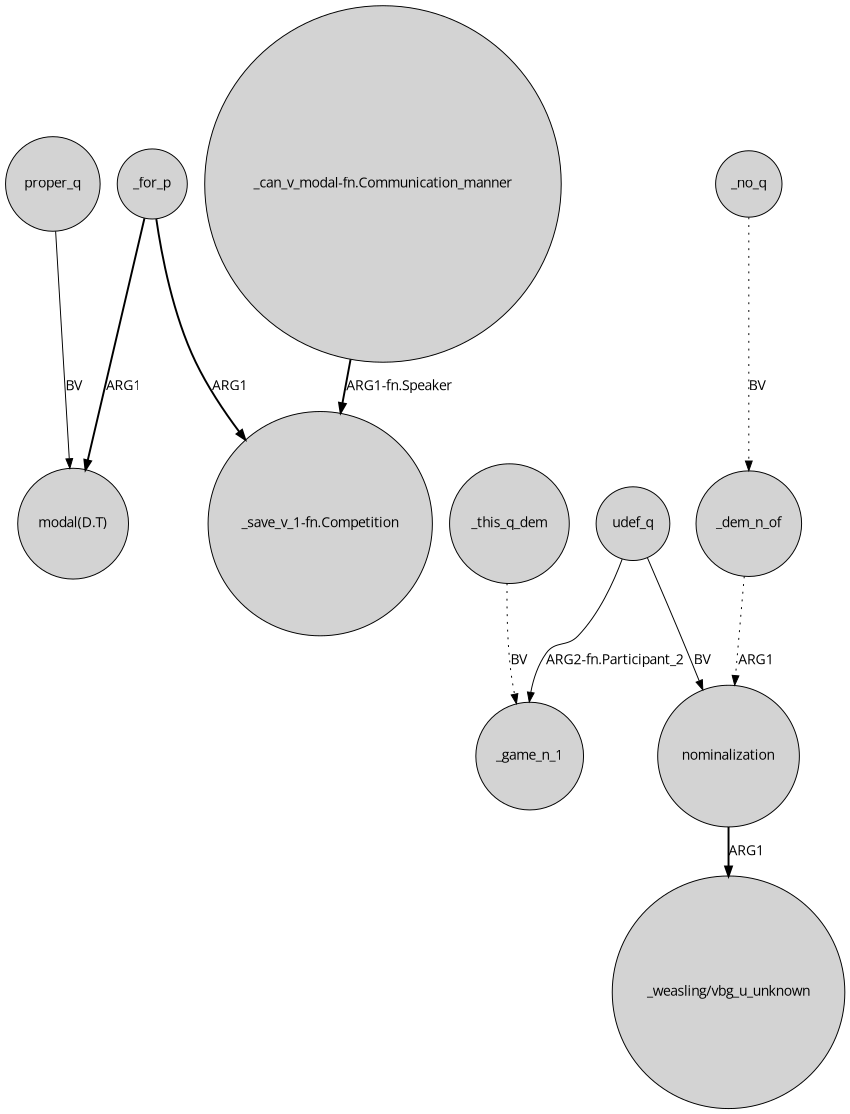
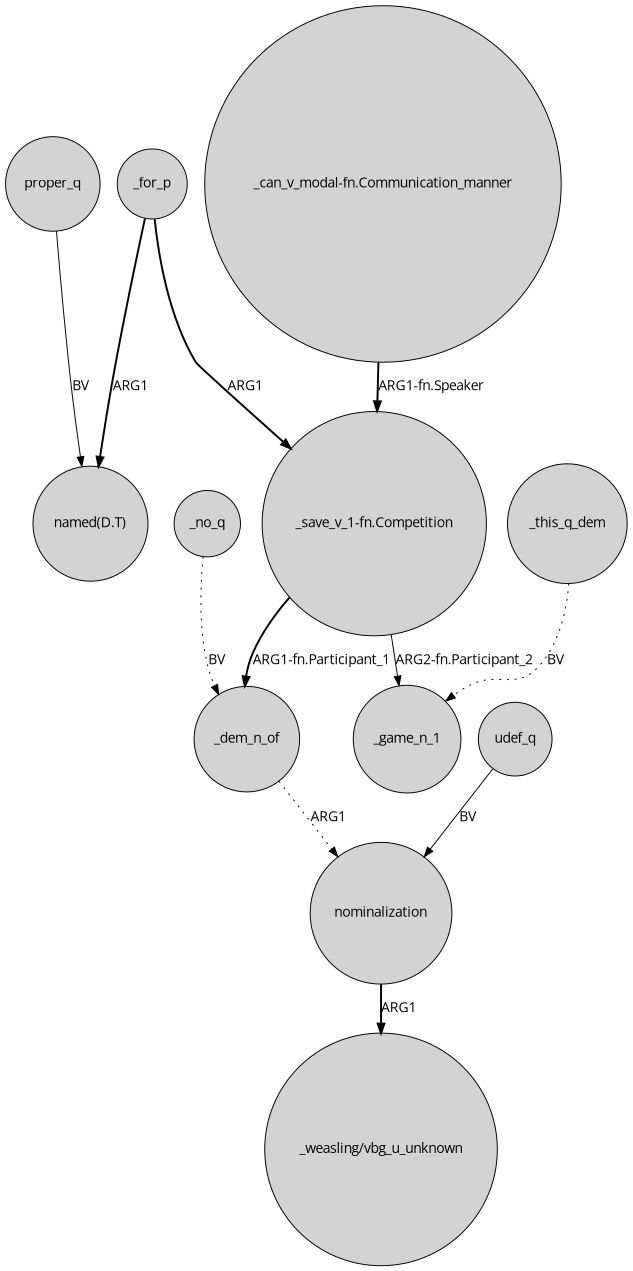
node "modal(D.T)": label "modal(D.T)" -> "named(D.T)"
edge "udef_q" -> "_game_n_1": now "_save_v_1-fn.Competition" -> "_game_n_1"
edge "_save_v_1-fn.Competition" -> "_dem_n_of": added, label "ARG1-fn.Participant_1"
